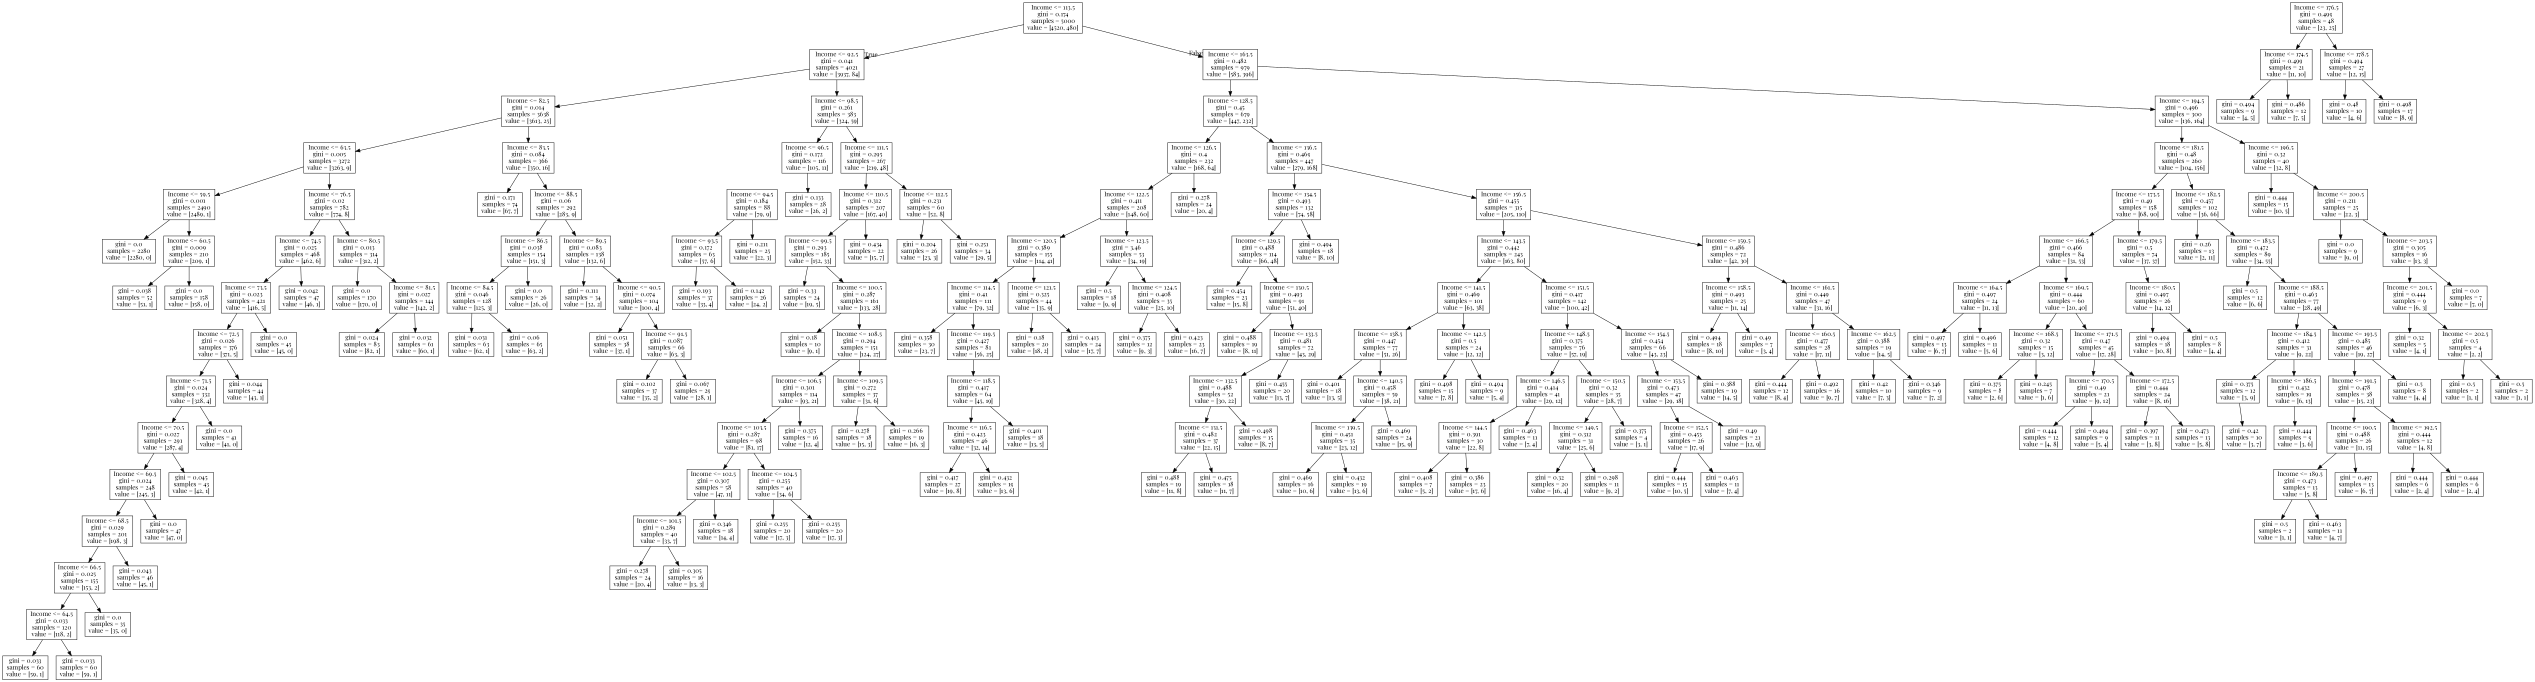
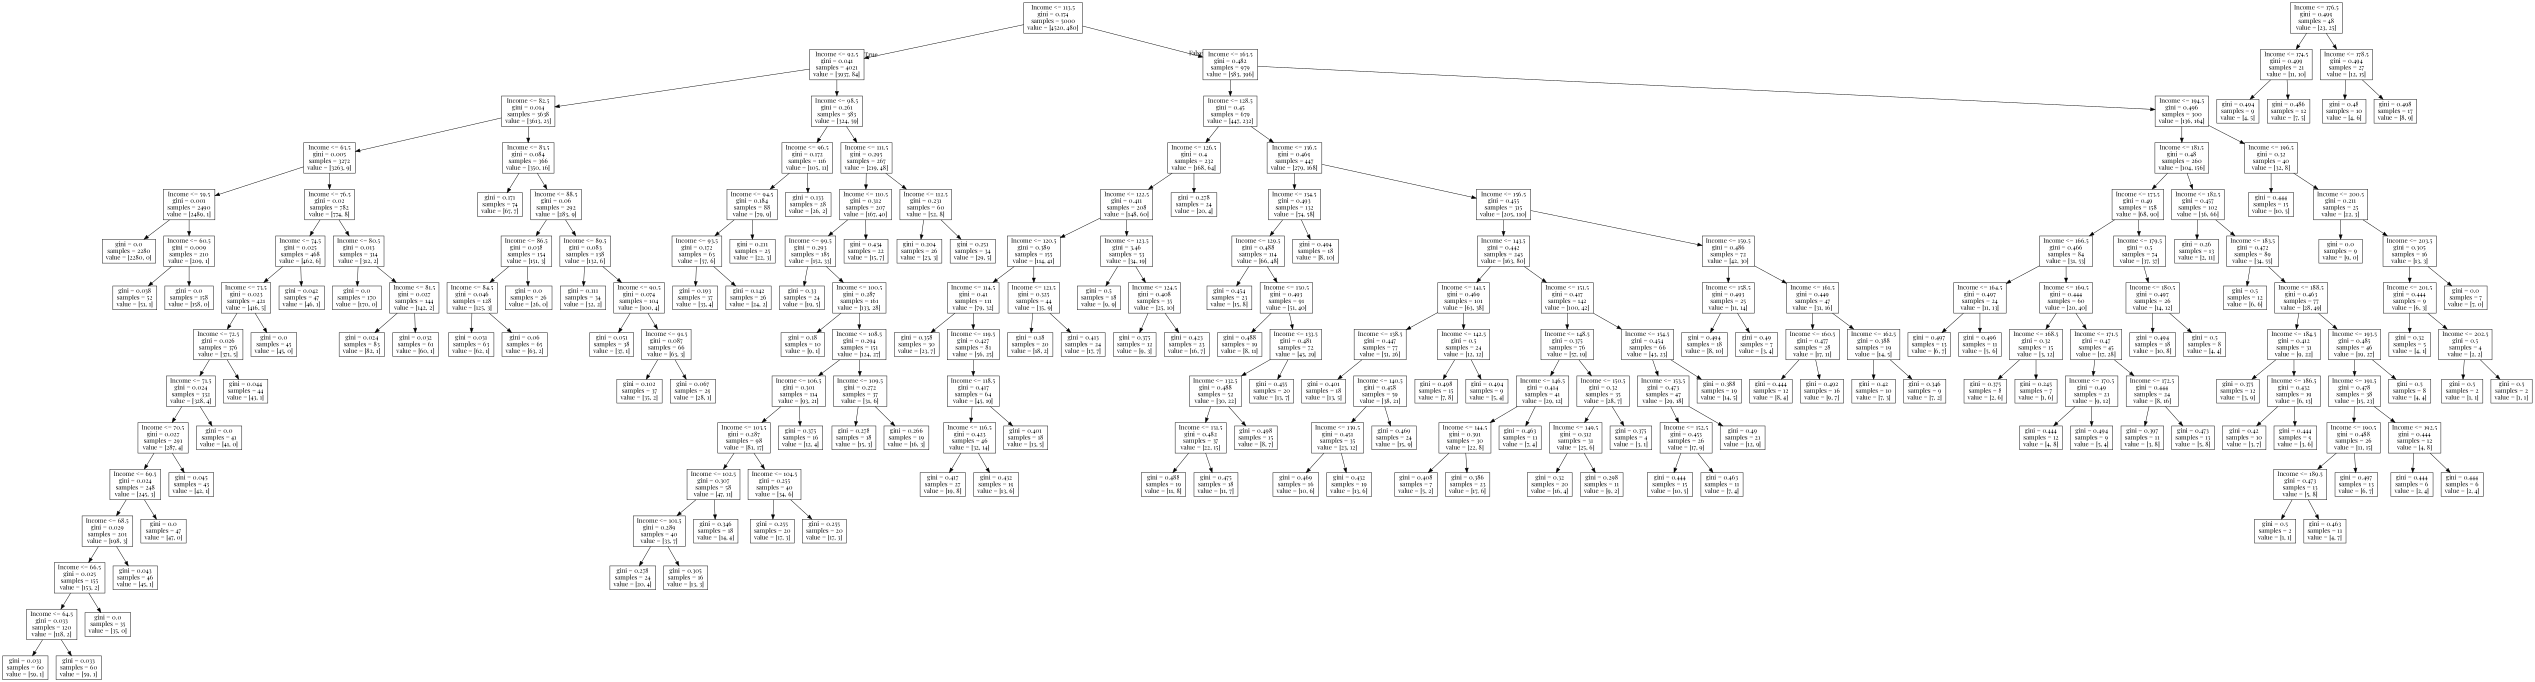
edge "Income <= 96.5 gini = 0.172 samples = 116 value = [105, 11]" -> "Income <= 94.5 gini = 0.184 samples = 88 value = [79, 9]": added
edge "Income <= 138.5 gini = 0.447 samples = 77 value = [51, 26]" -> "Income <= 140.5 gini = 0.458 samples = 59 value = [38, 21]": removed
edge "gini = 0.375 samples = 12 value = [3, 9]" -> "gini = 0.42 samples = 10 value = [3, 7]": now "Income <= 186.5 gini = 0.432 samples = 19 value = [6, 13]" -> "gini = 0.42 samples = 10 value = [3, 7]"
